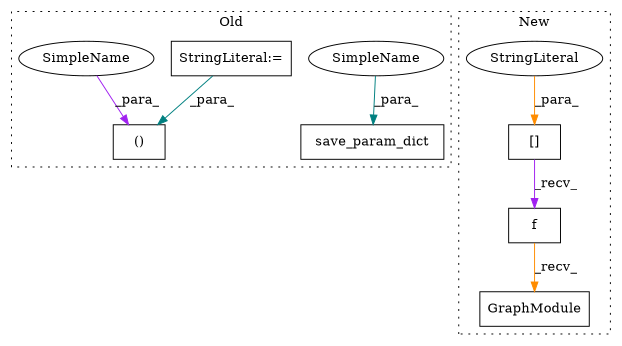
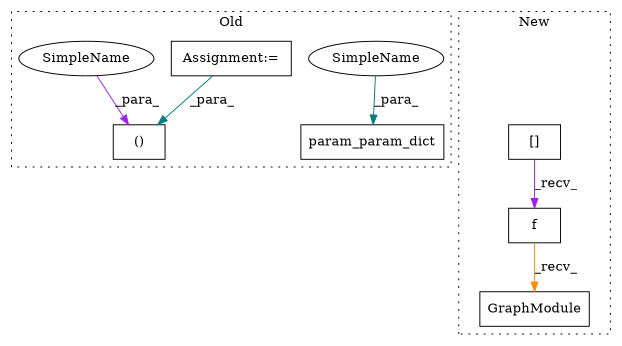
node "StringLiteral:=": label "StringLiteral:=" -> "Assignment:="
node "StringLiteral": removed
node "save_param_dict": label "save_param_dict" -> "param_param_dict"
